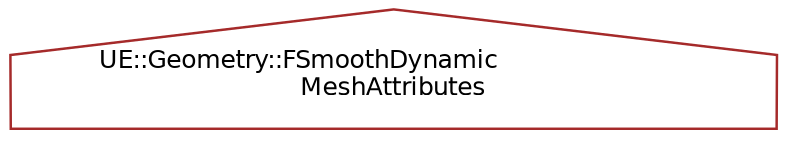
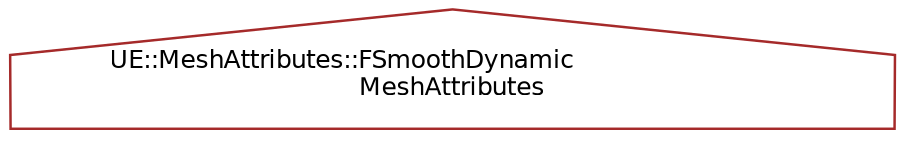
node "UE::Geometry::FSmoothDynamic MeshAttributes": label "UE::Geometry::FSmoothDynamic MeshAttributes" -> "UE::MeshAttributes::FSmoothDynamic MeshAttributes"
